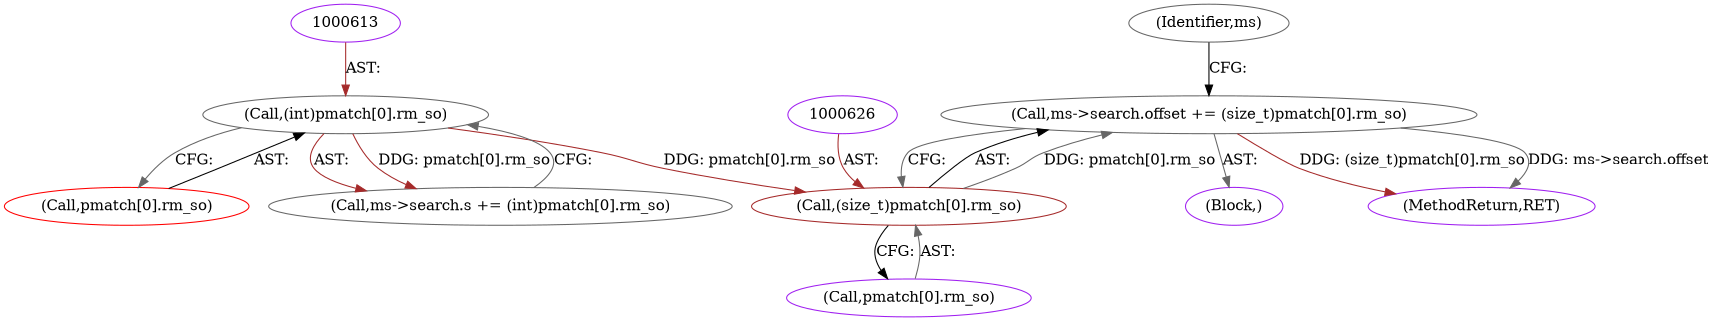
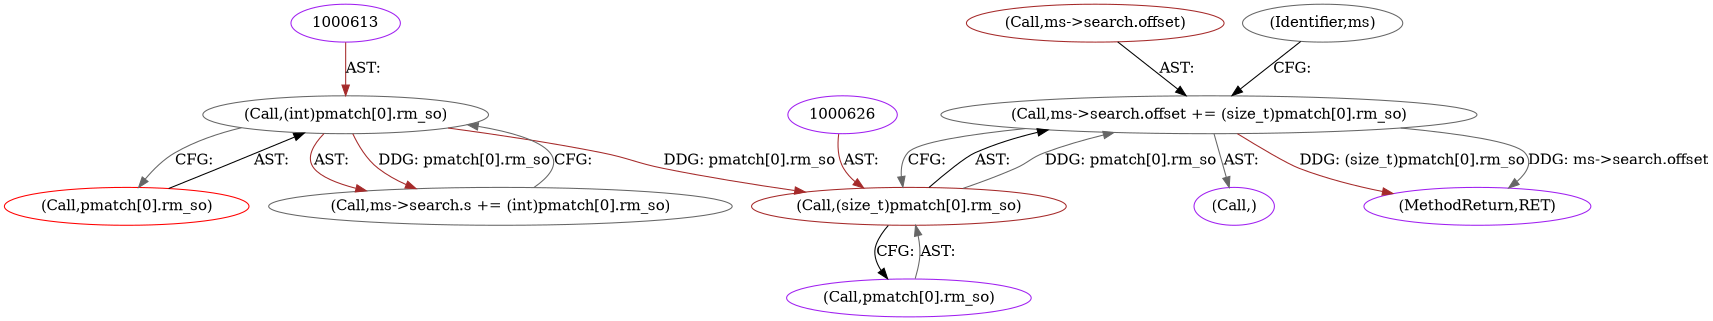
node "(Call,ms->search.offset)": added
node "(Block,)": label "(Block,)" -> "(Call,)"
